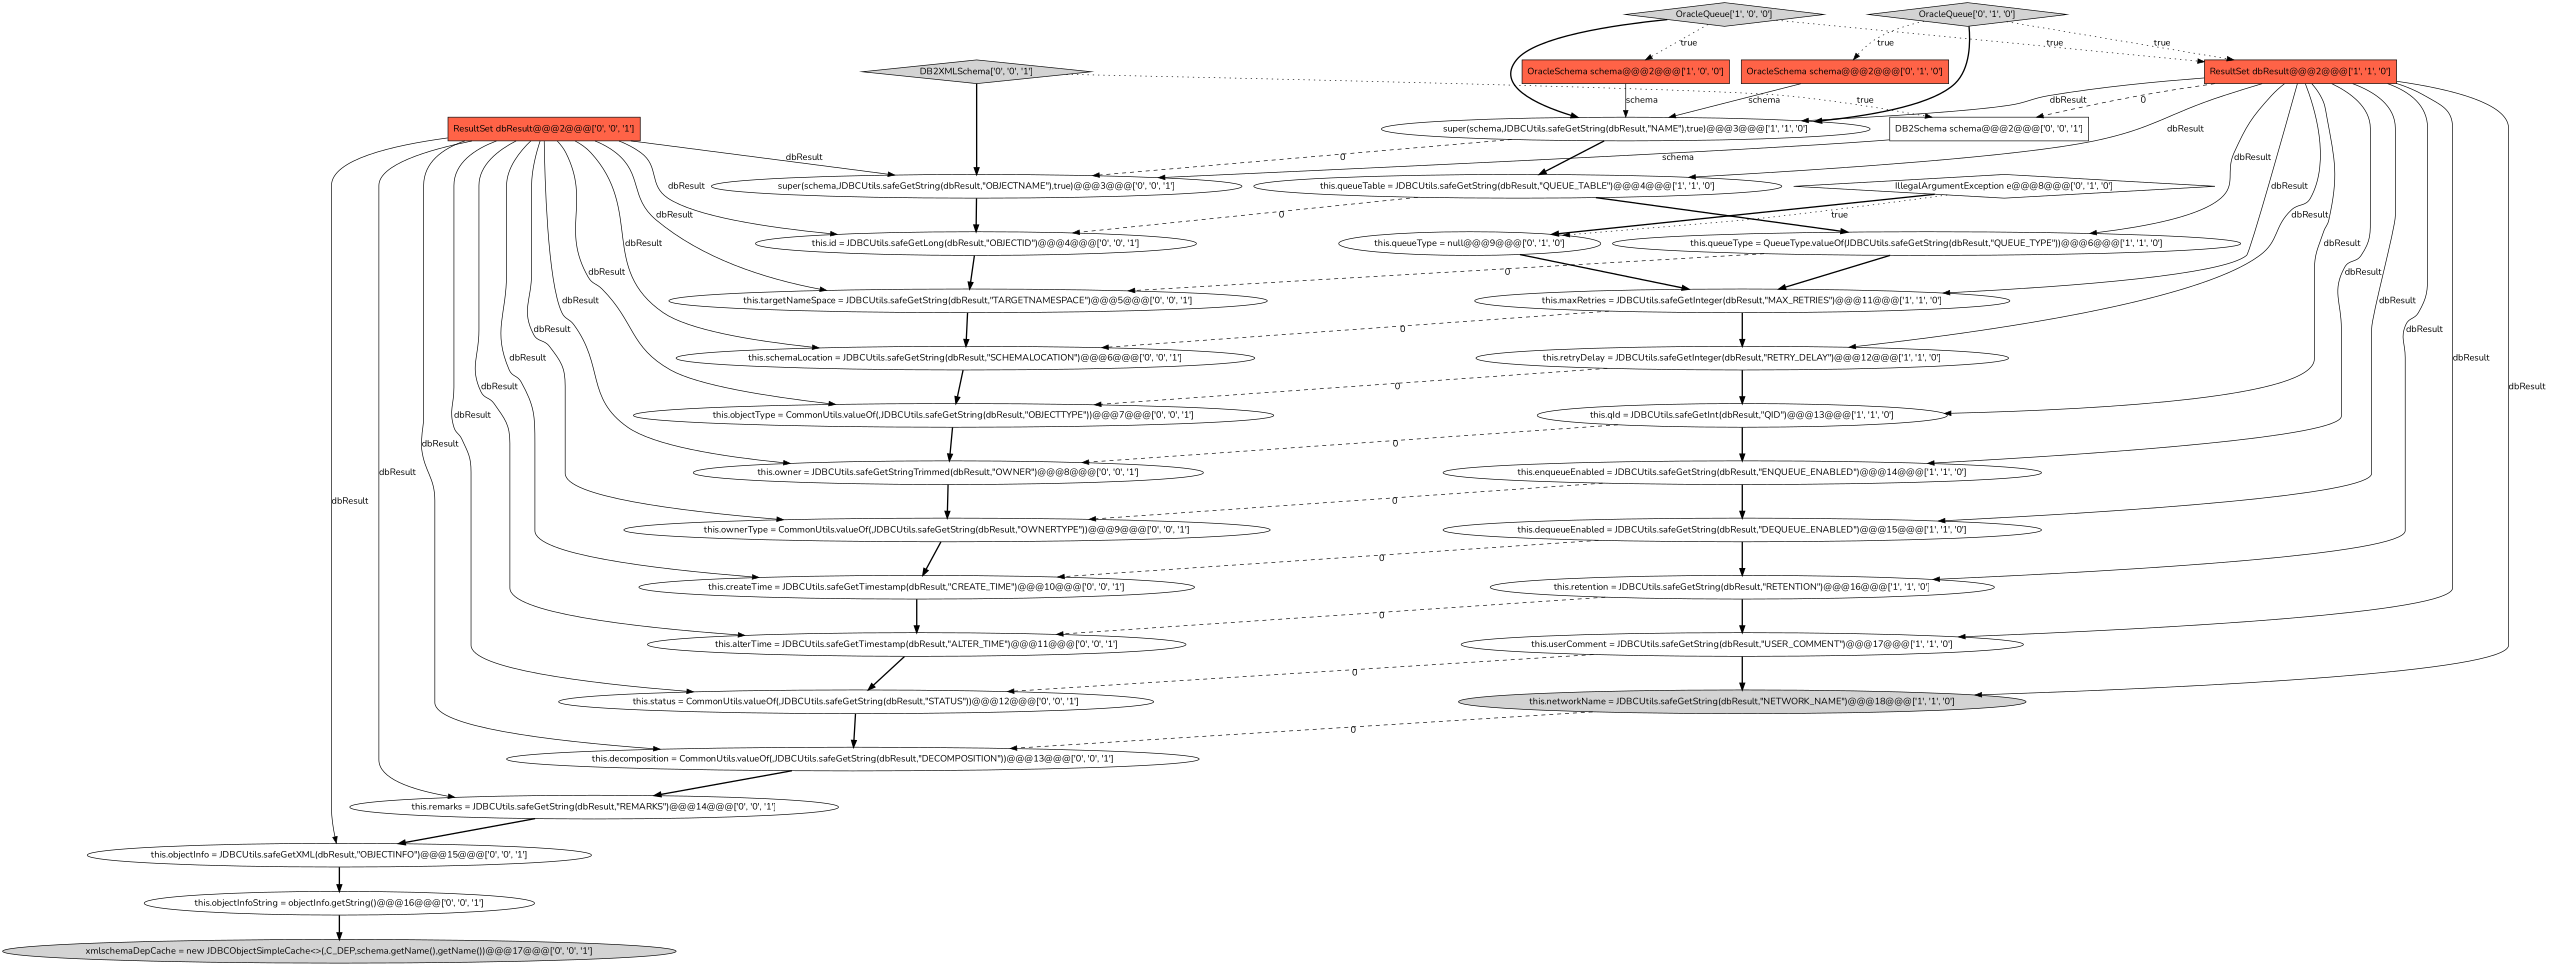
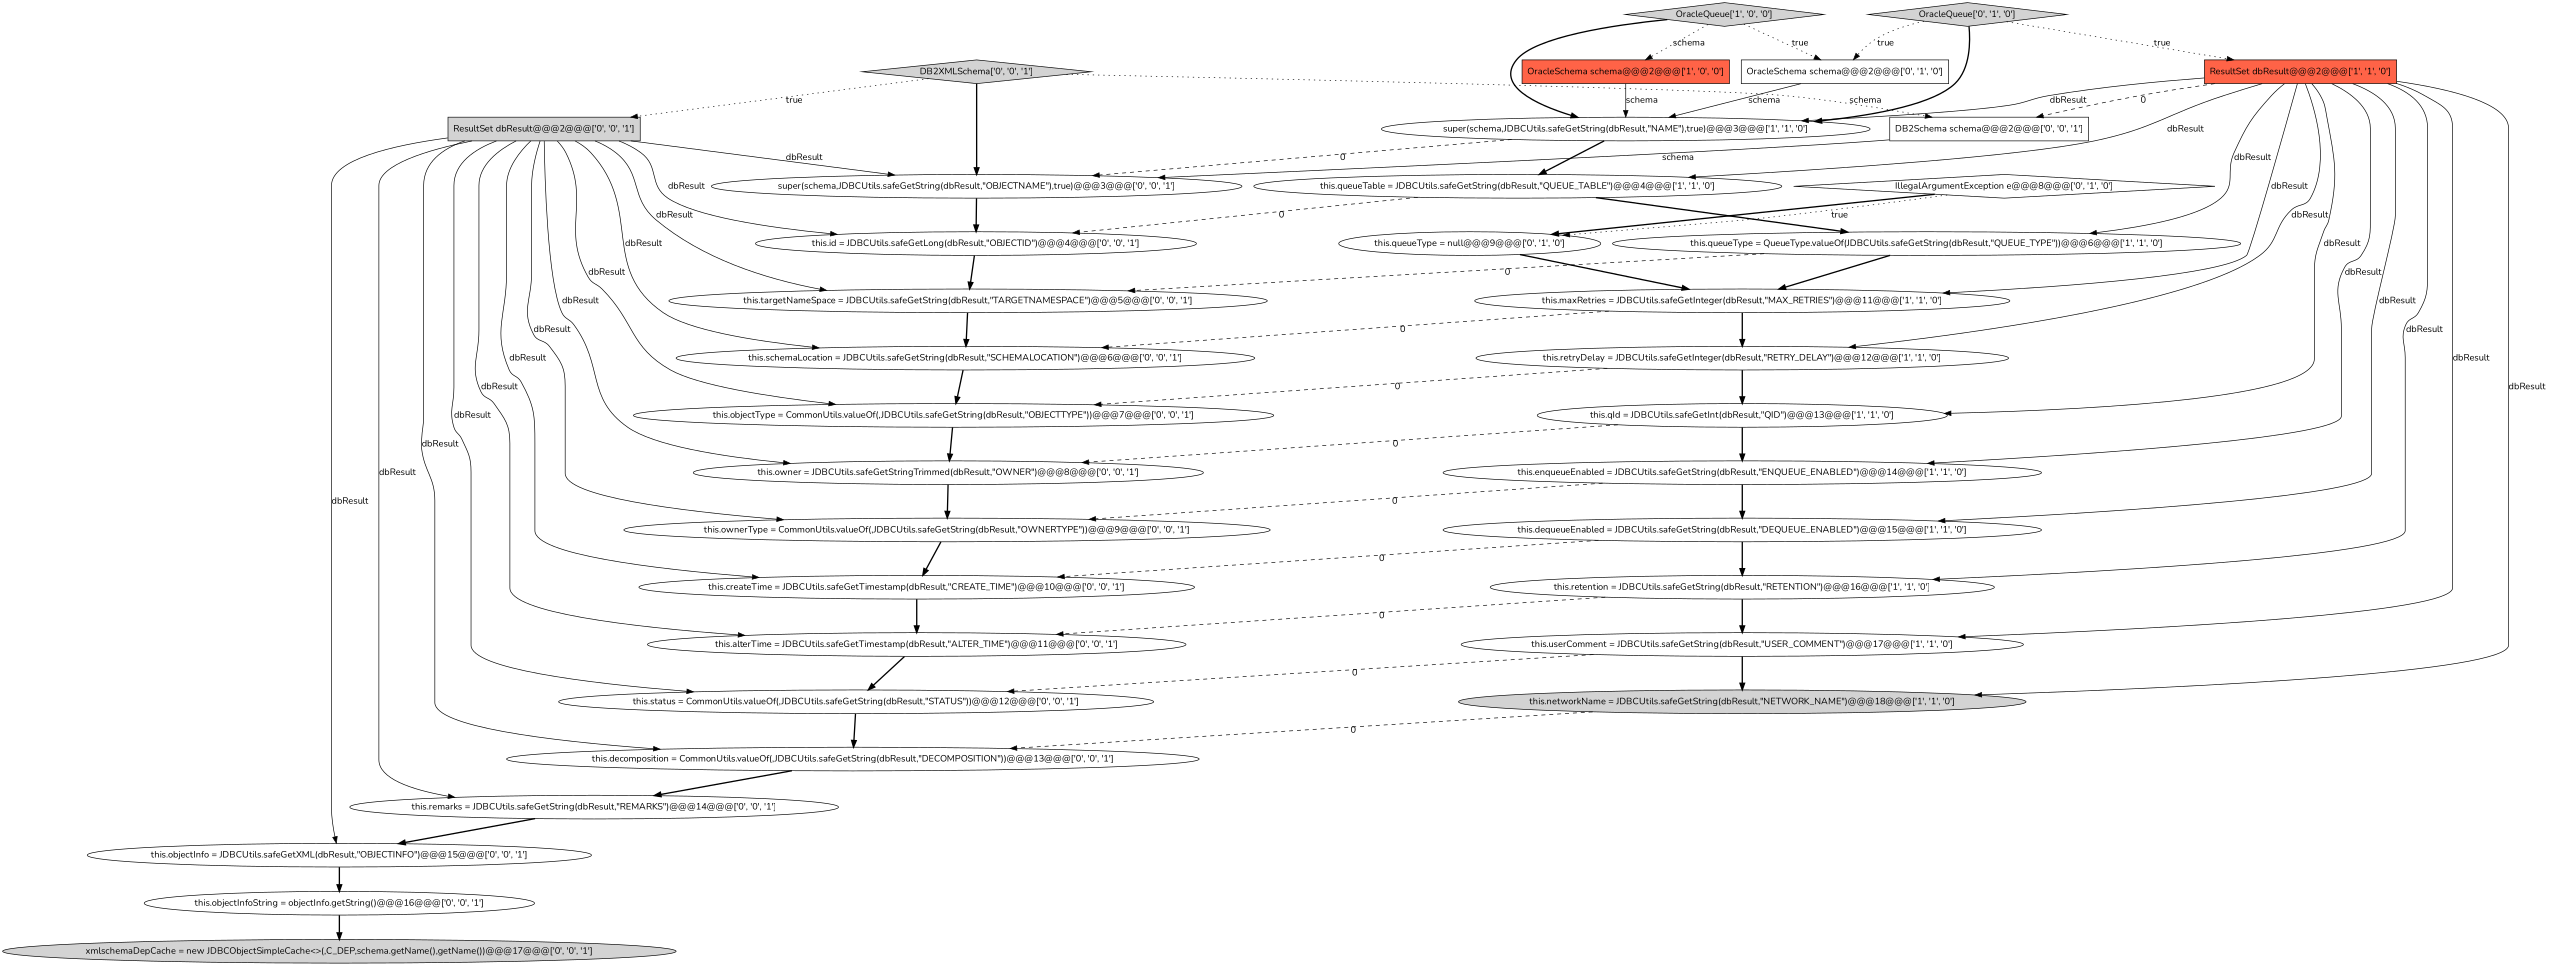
edge "OracleQueue['1', '0', '0']" -> "ResultSet dbResult@@@2@@@['1', '1', '0']": now "OracleQueue['1', '0', '0']" -> "OracleSchema schema@@@2@@@['0', '1', '0']"
edge "OracleQueue['1', '0', '0']" -> "OracleSchema schema@@@2@@@['1', '0', '0']": label "true" -> "schema"
node "OracleSchema schema@@@2@@@['0', '1', '0']": fillcolor tomato -> white
edge "DB2XMLSchema['0', '0', '1']" -> "ResultSet dbResult@@@2@@@['0', '0', '1']": added, label "true"
edge "DB2XMLSchema['0', '0', '1']" -> "DB2Schema schema@@@2@@@['0', '0', '1']": label "true" -> "schema"
node "ResultSet dbResult@@@2@@@['0', '0', '1']": fillcolor tomato -> lightgray
